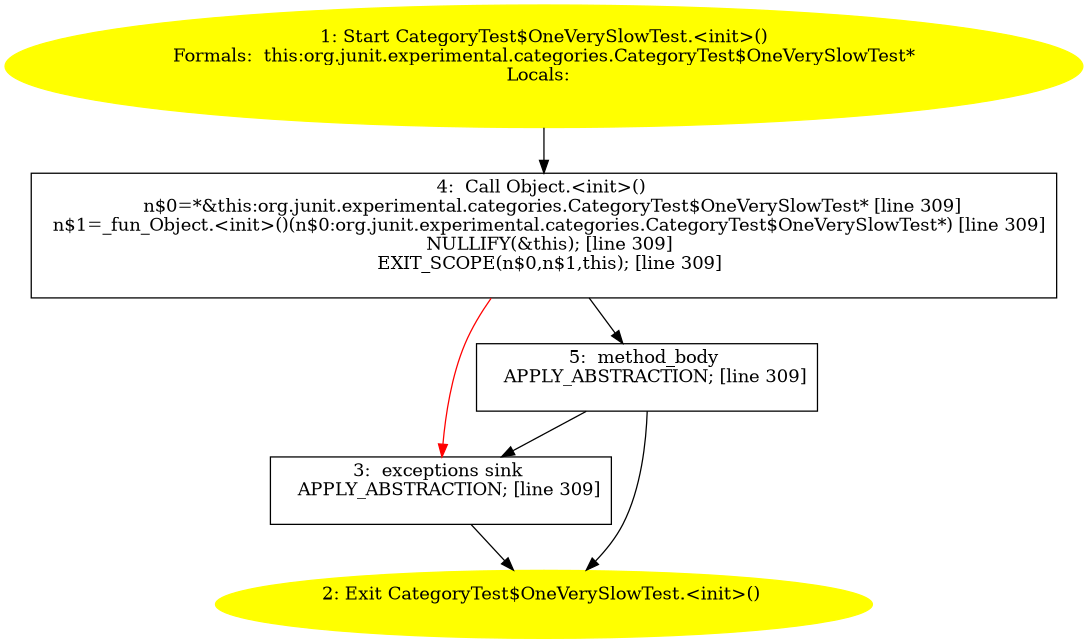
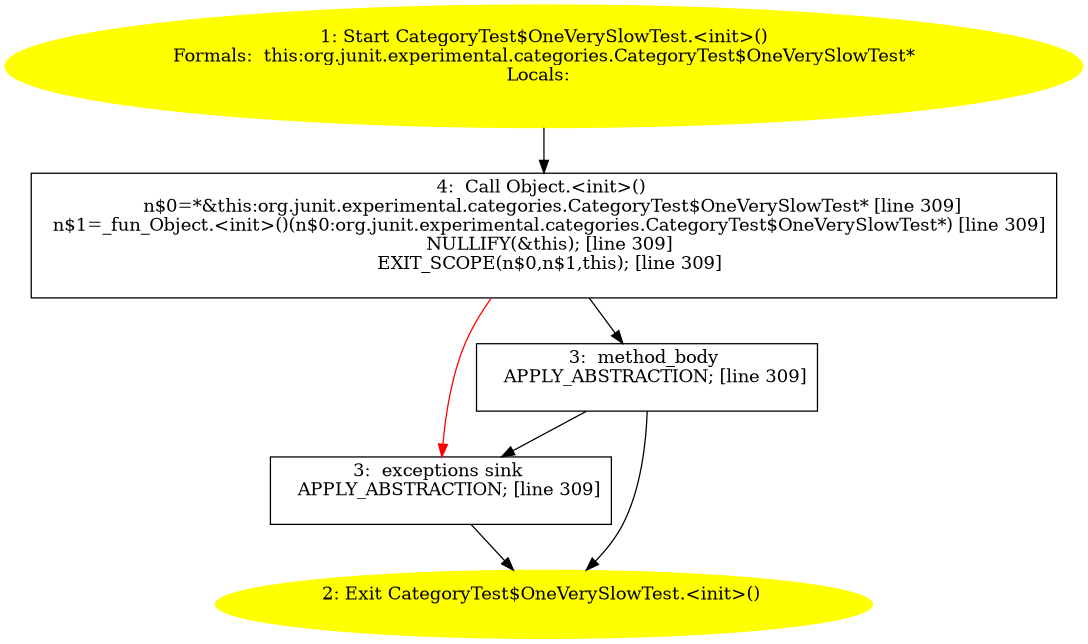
node "5:  method_body APPLY_ABSTRACTION; [line 309]": label "5:  method_body APPLY_ABSTRACTION; [line 309]" -> "3:  method_body APPLY_ABSTRACTION; [line 309]"
